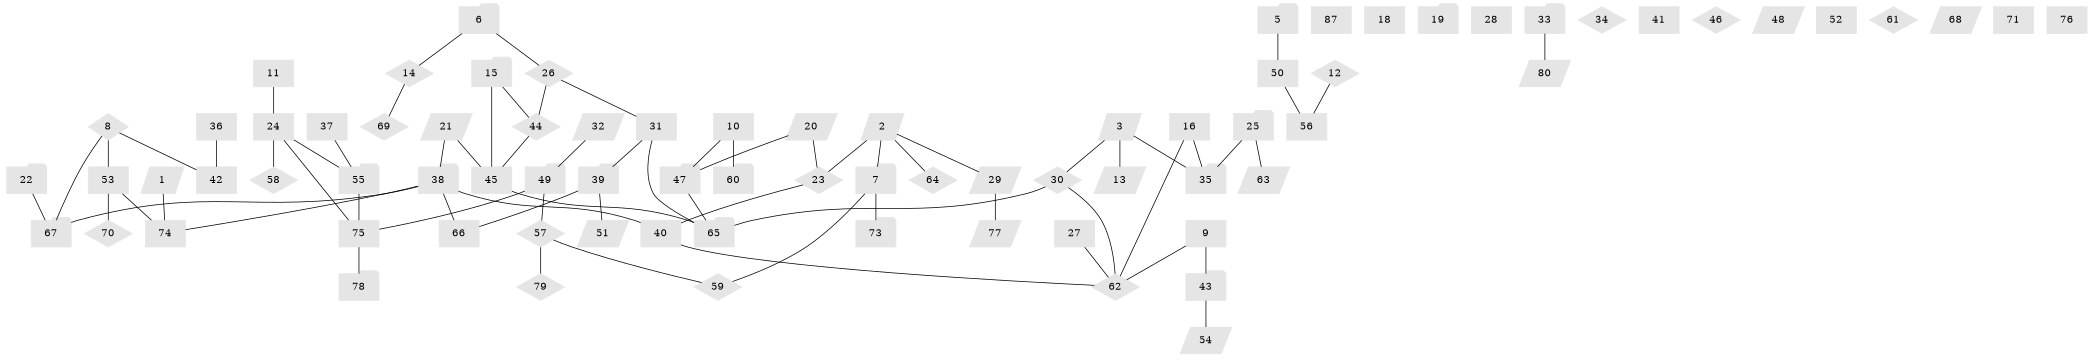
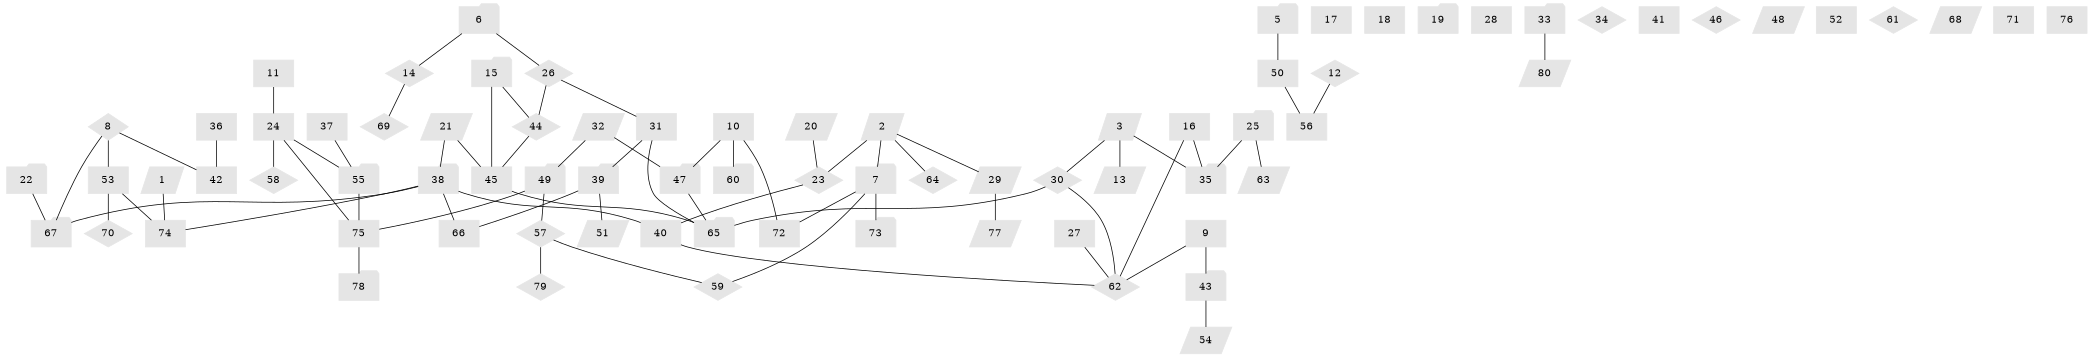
node "87": label "87" -> "17"
edge "20" -- "47": now "32" -- "47"
node "72": added
